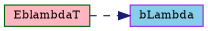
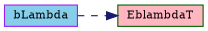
edge "EblambdaT" -> "bLambda": reversed
